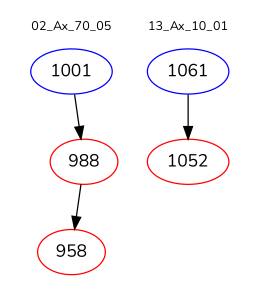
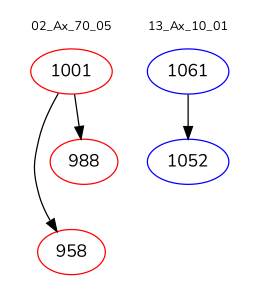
node "1001": color blue -> red
node "1052": color red -> blue
edge "988" -> "958": now "1001" -> "958"
